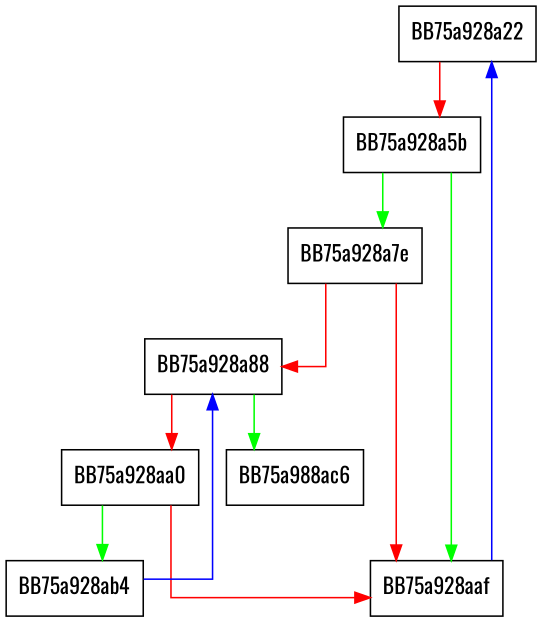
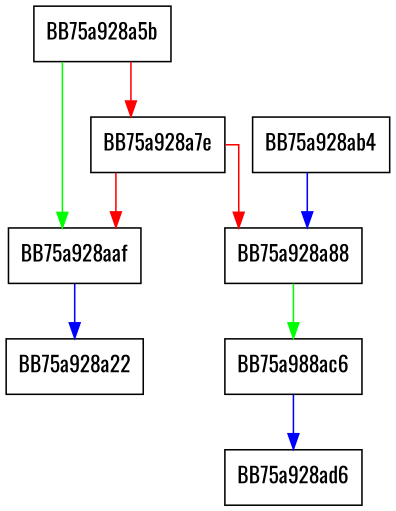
edge "BB75a928a22" -> "BB75a928a5b": removed
edge "BB75a928a5b" -> "BB75a928a7e": color green -> red
node "BB75a928aa0": removed
node "BB75a928ad6": added
